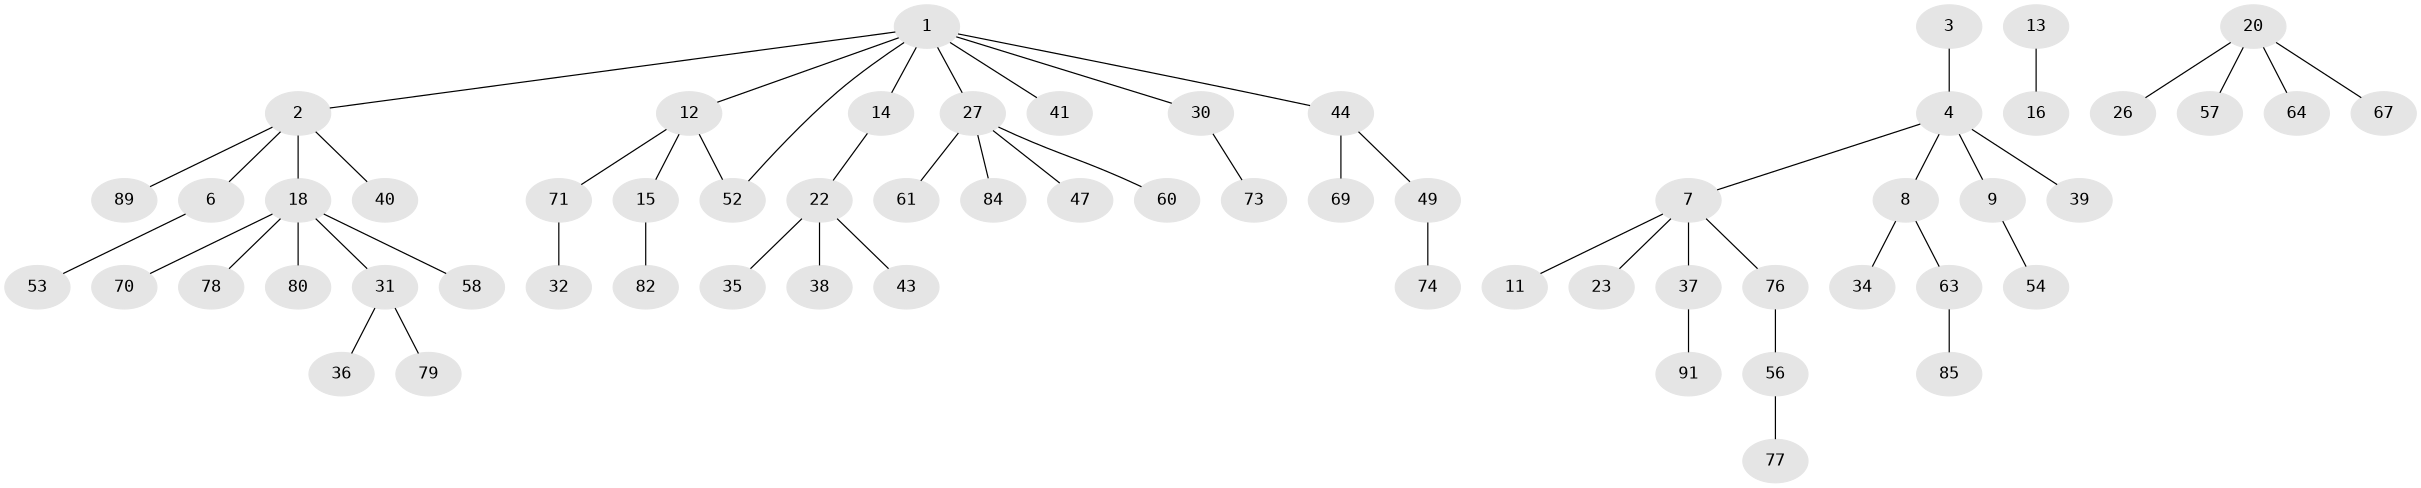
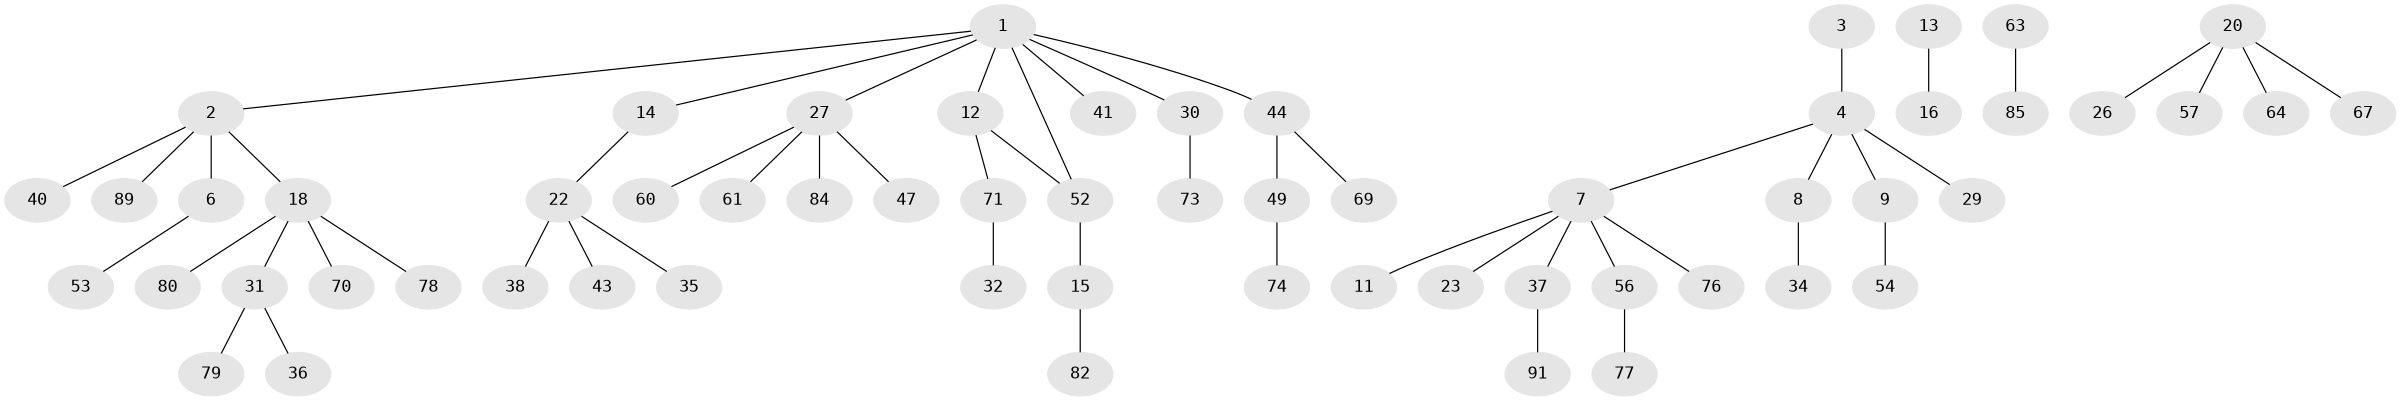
edge "12" -- "15": now "52" -- "15"
node "39": label "39" -> "29"
edge "8" -- "63": removed
node "58": removed
edge "76" -- "56": now "7" -- "56"
